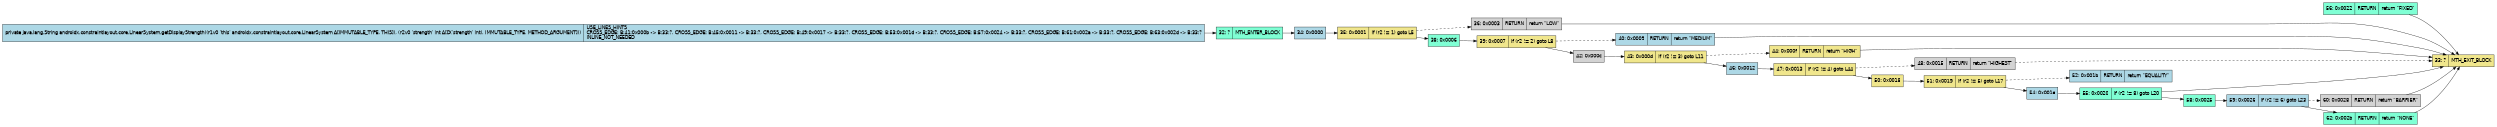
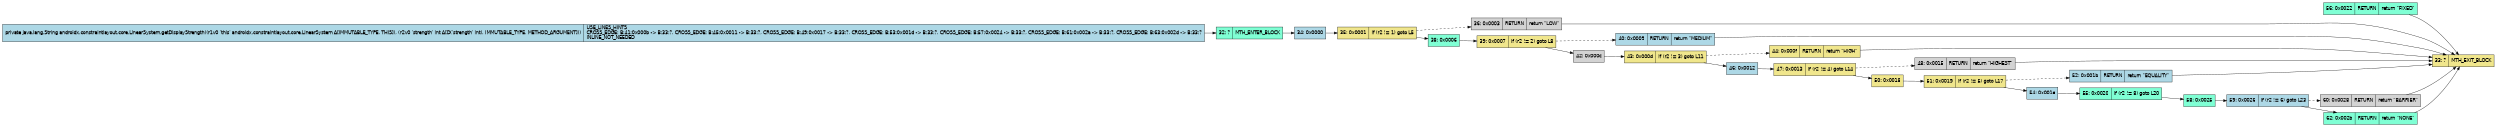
edge "48: 0x0015" -> "33: ?": style dashed -> solid
node "47: 0x0013": text "if (r2 != 4) goto L44" -> "if (r2 != 4) goto L14"
edge "55: 0x0020" -> "33: ?": now "52: 0x001b" -> "33: ?"
